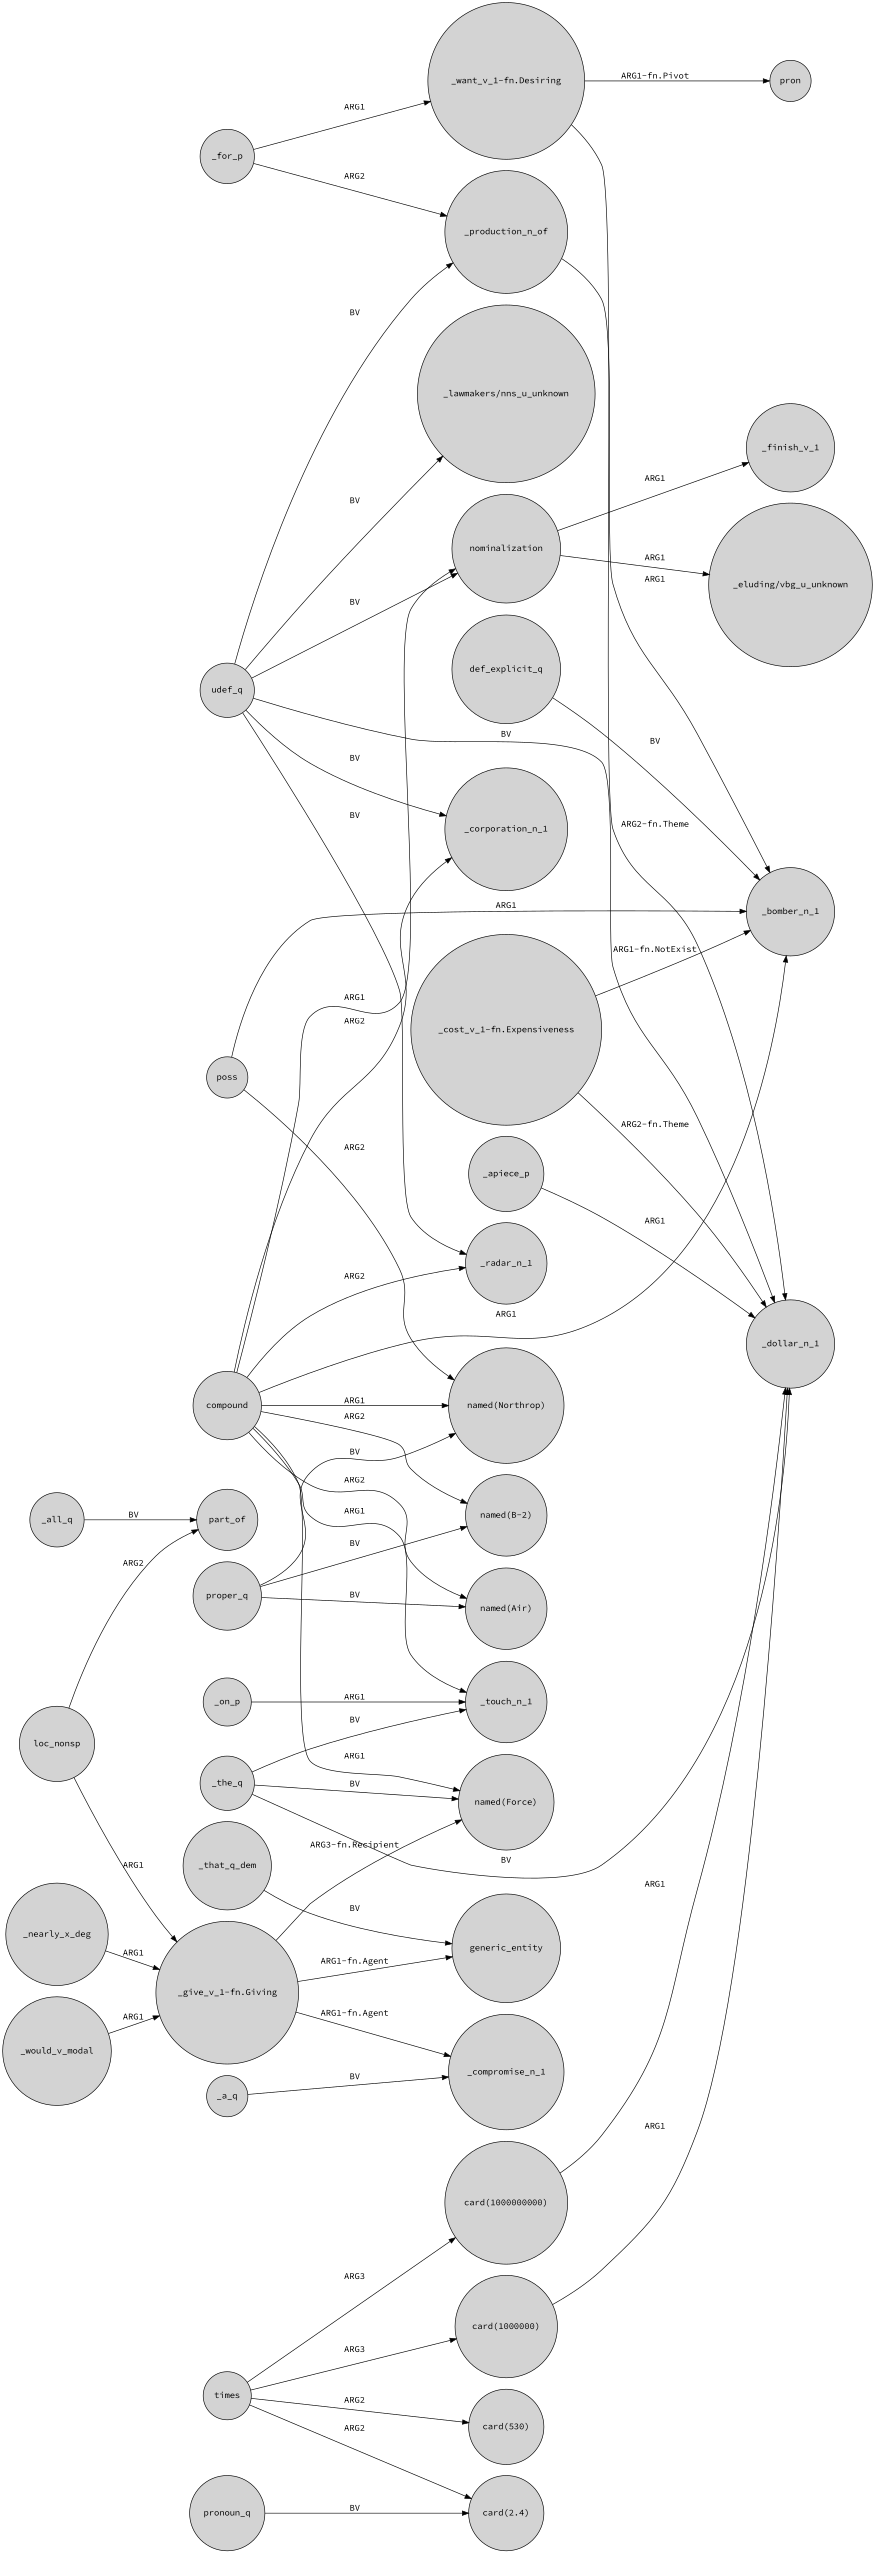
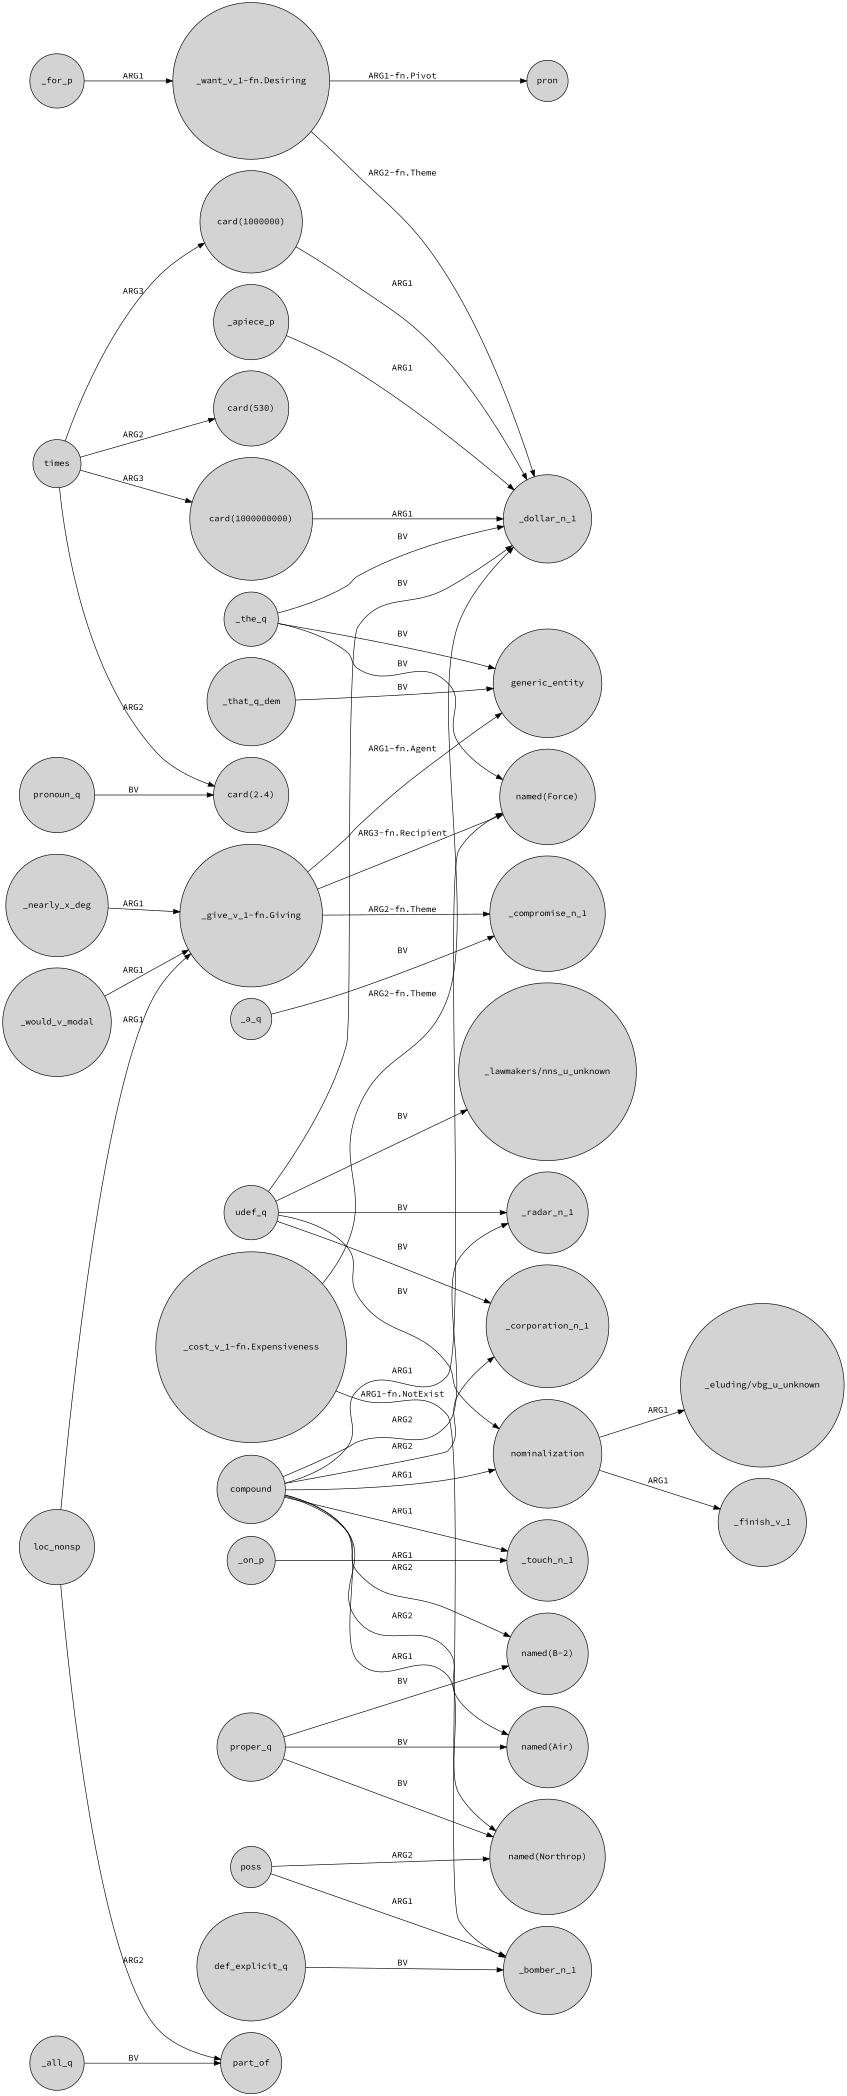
node "_production_n_of": removed
edge "compound" -> "_bomber_n_1": removed, label "ARG1"
edge "_the_q" -> "_touch_n_1": now "_the_q" -> "generic_entity"
edge "_give_v_1-fn.Giving" -> "_compromise_n_1": label "ARG1-fn.Agent" -> "ARG2-fn.Theme"
